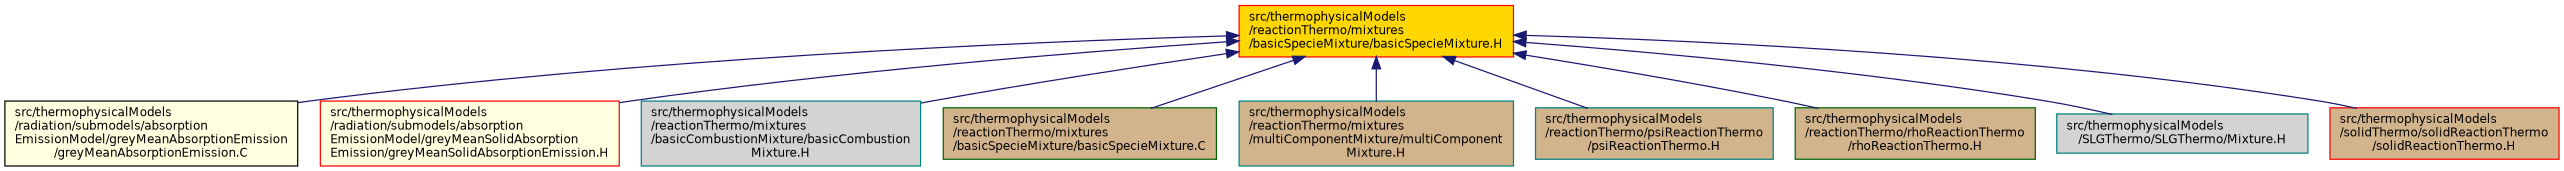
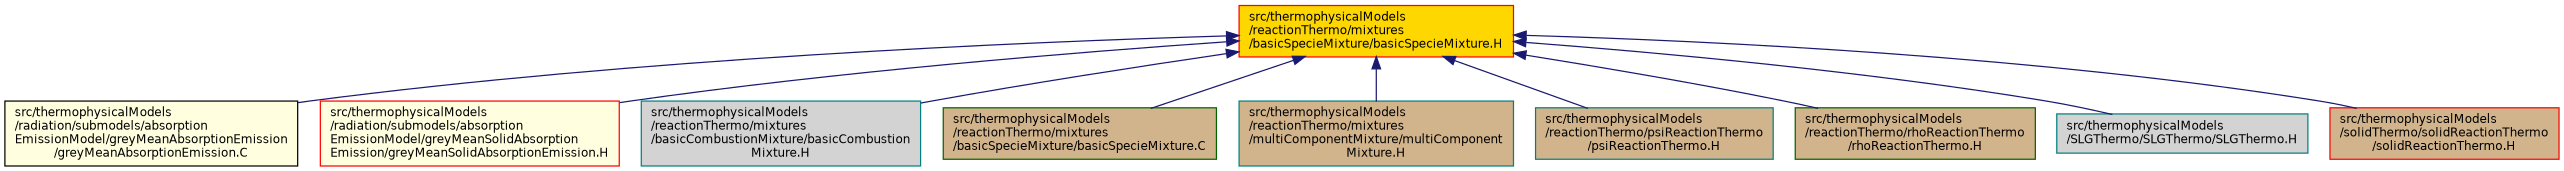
node "src/thermophysicalModels /SLGThermo/SLGThermo/Mixture.H": label "src/thermophysicalModels /SLGThermo/SLGThermo/Mixture.H" -> "src/thermophysicalModels /SLGThermo/SLGThermo/SLGThermo.H"
